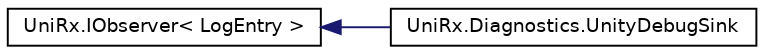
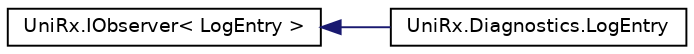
node "UniRx.Diagnostics.UnityDebugSink": label "UniRx.Diagnostics.UnityDebugSink" -> "UniRx.Diagnostics.LogEntry"
